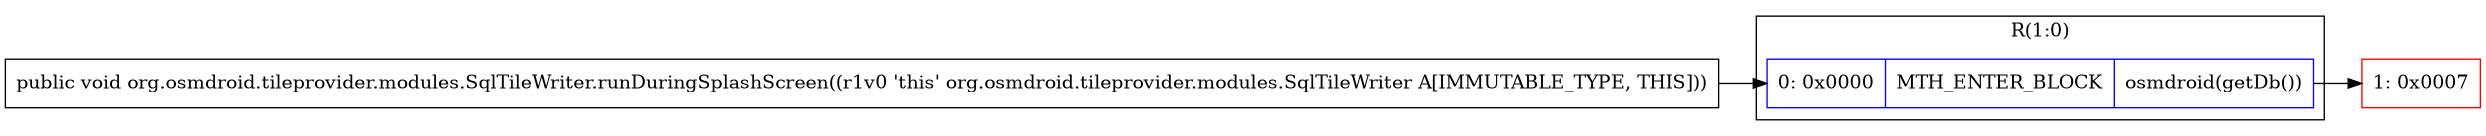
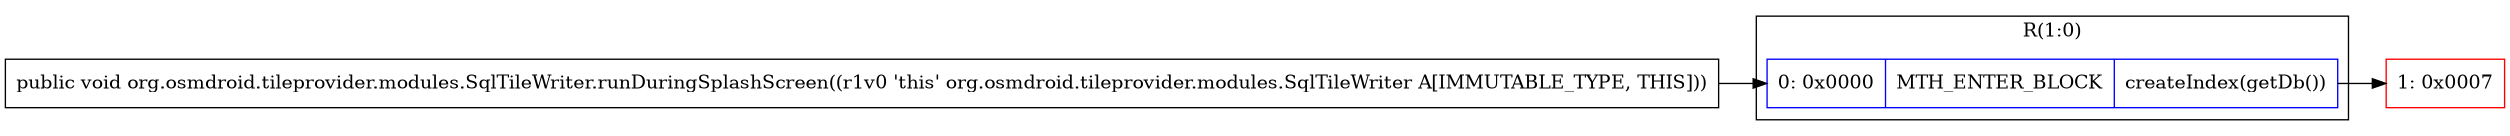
node "0: 0x0000": text "osmdroid(getDb())" -> "createIndex(getDb())"
